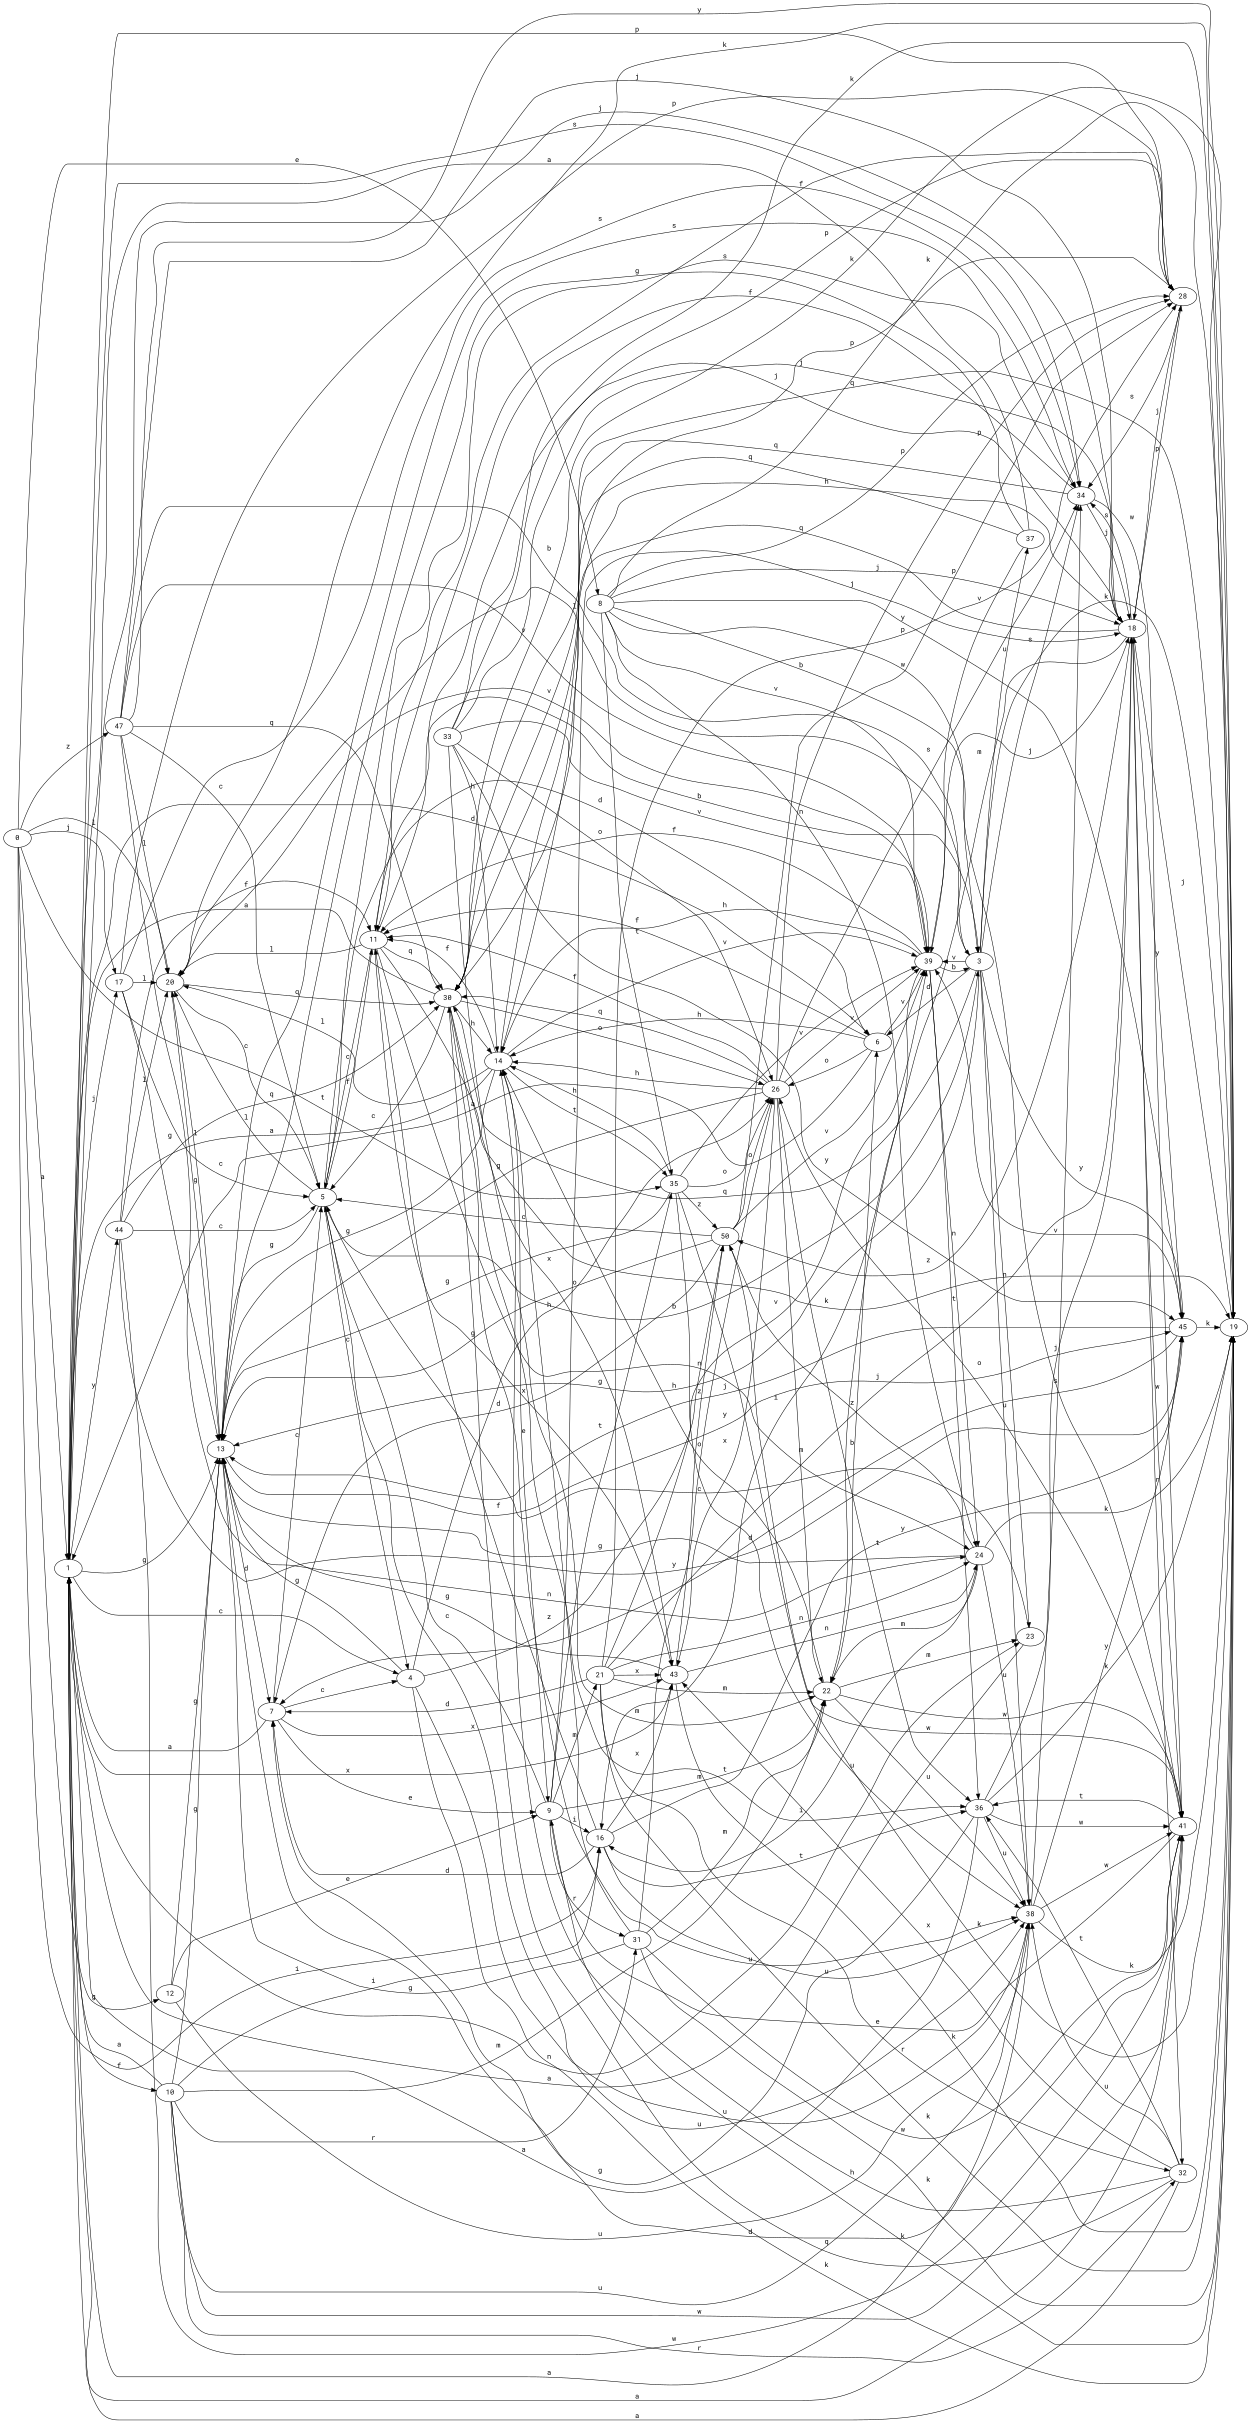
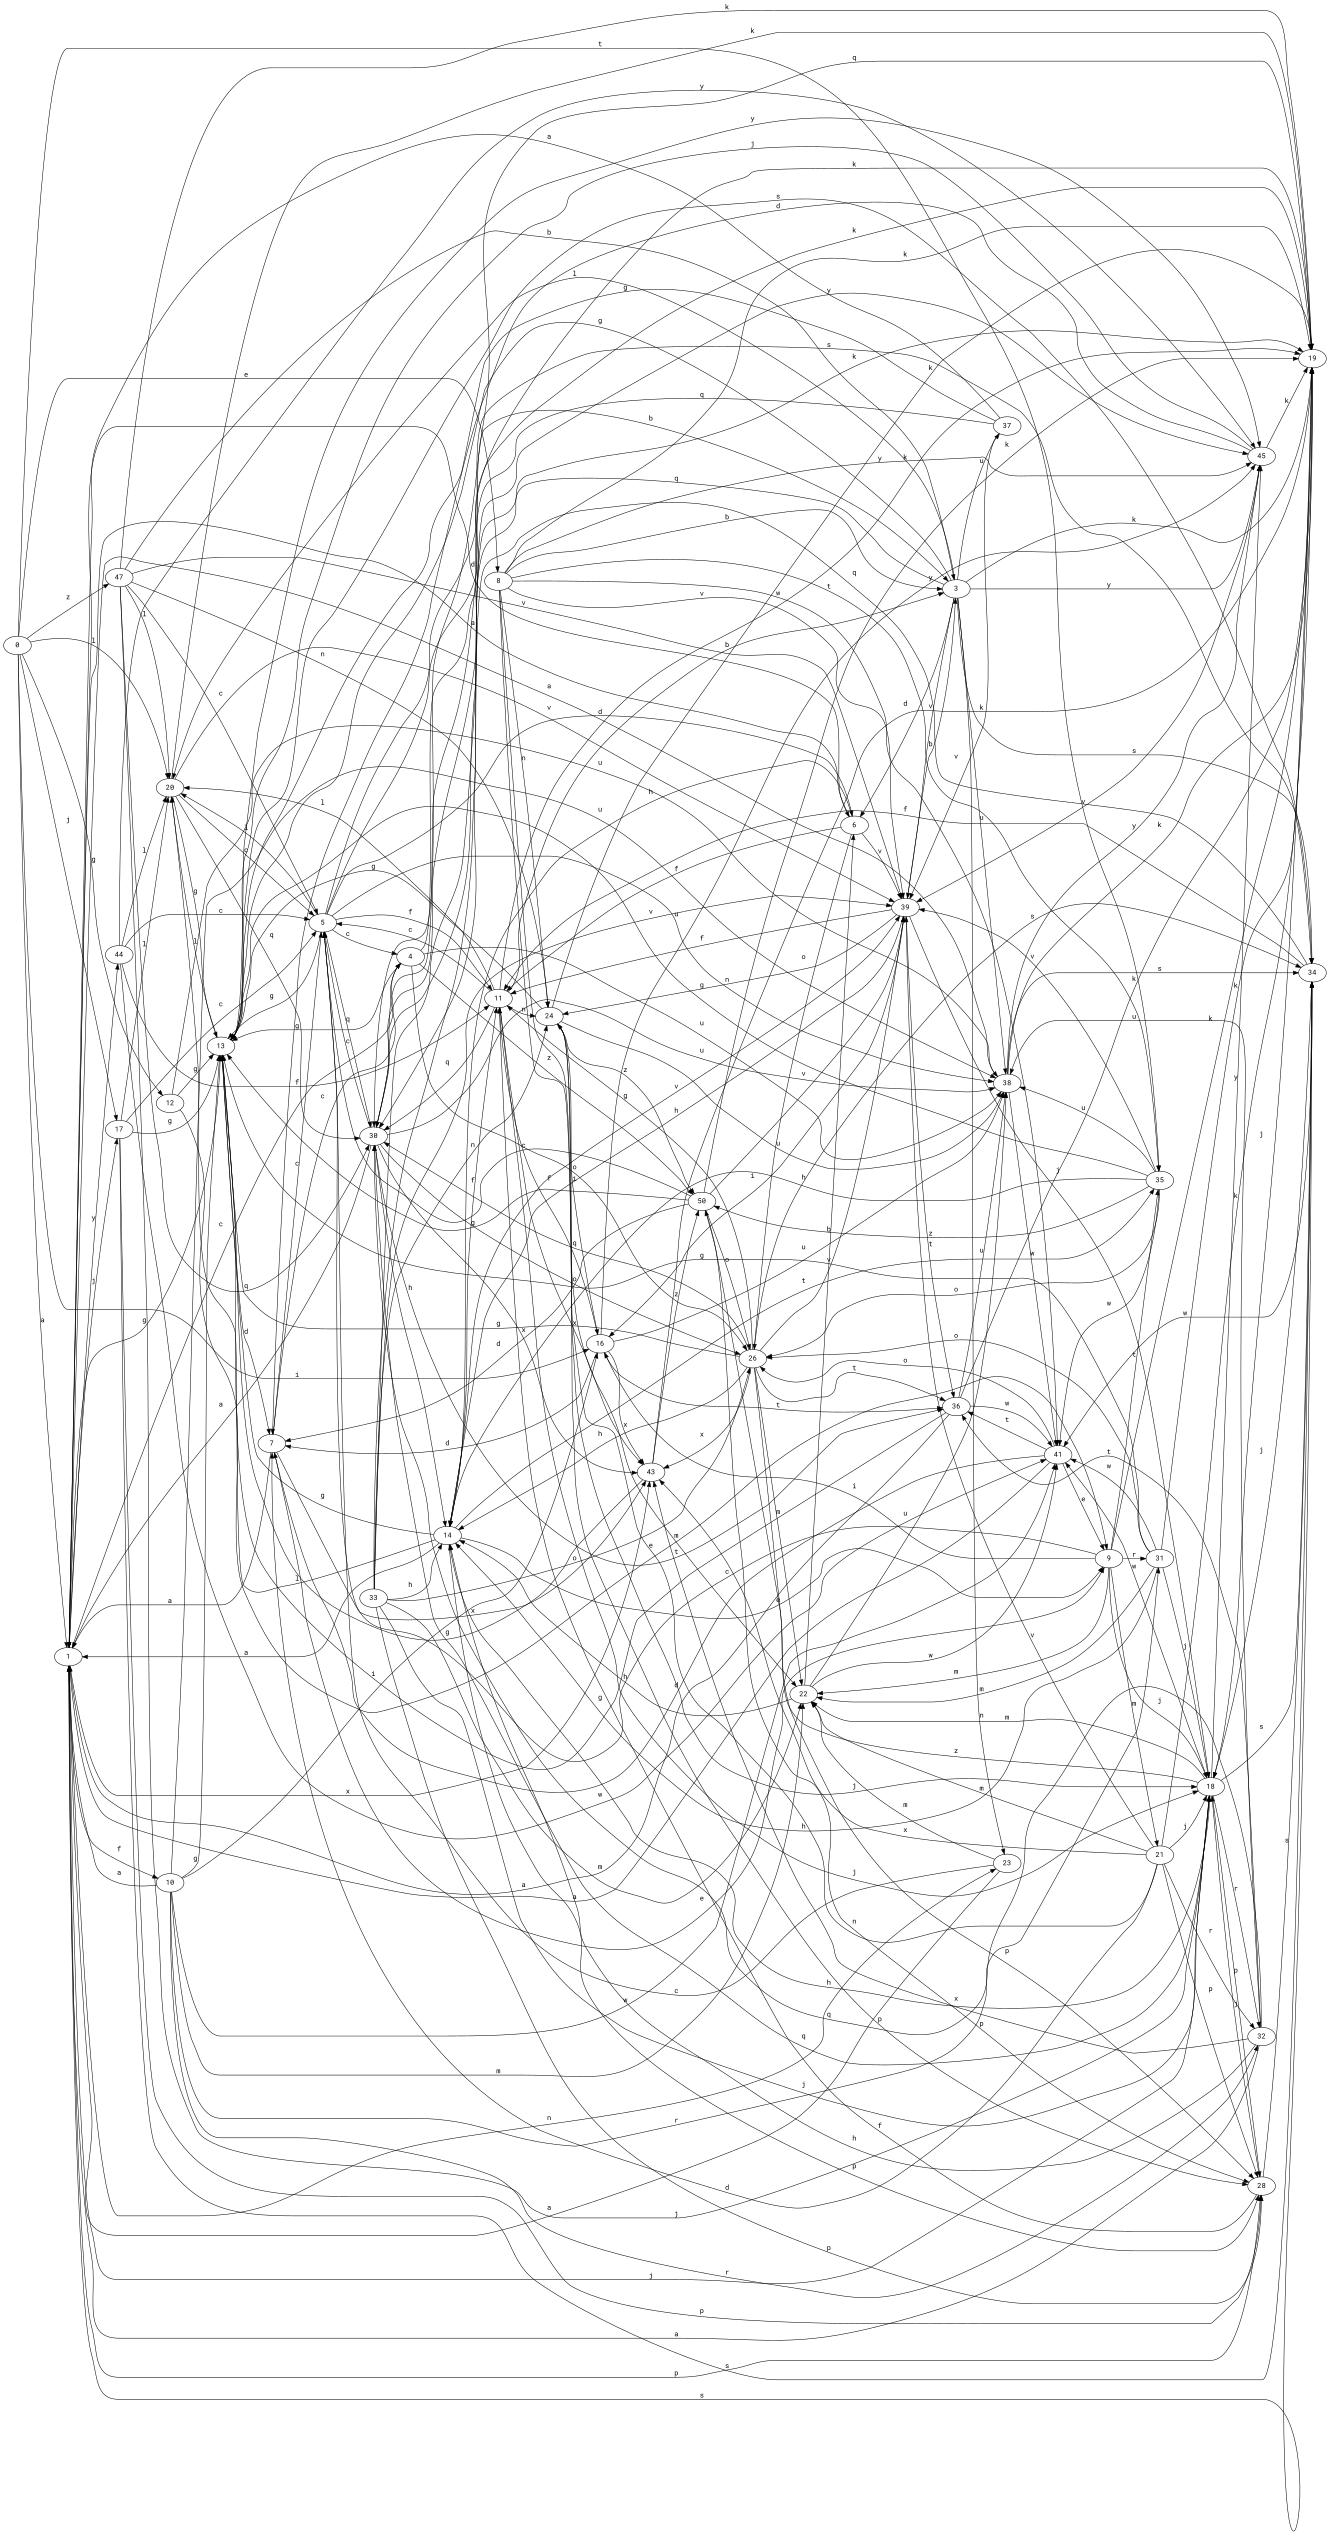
edge "47" -> "19": label "y" -> "k"
edge "26" -> "11": label "f" -> "g"
edge "44" -> "30": now "5" -> "30"
edge "36" -> "18": now "31" -> "18"
edge "43" -> "24": now "33" -> "24"
edge "22" -> "23": reversed
